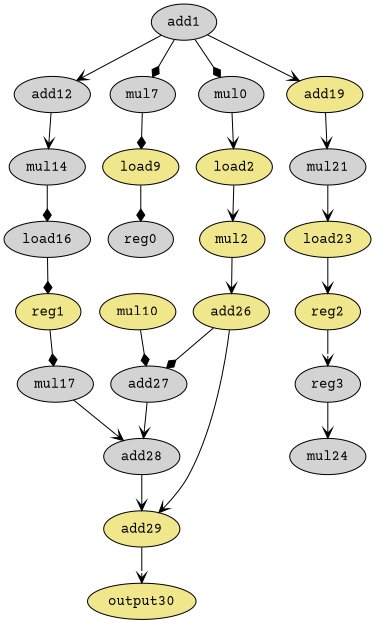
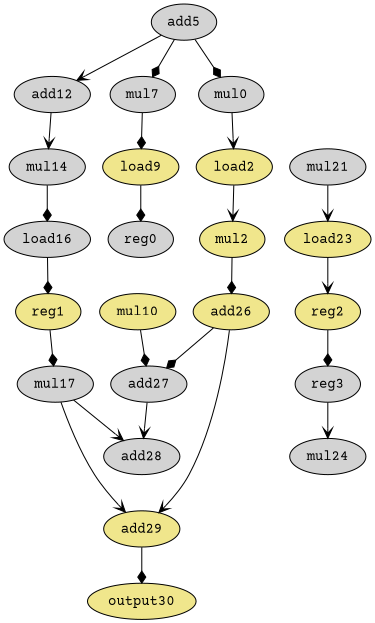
node "add1": label "add1" -> "add5"
node "add19": removed
edge "mul2" -> "add26": arrowhead vee -> diamond
edge "reg2" -> "reg3": arrowhead vee -> diamond
edge "add28" -> "add29": now "mul17" -> "add29"
edge "add29" -> "output30": arrowhead vee -> diamond
